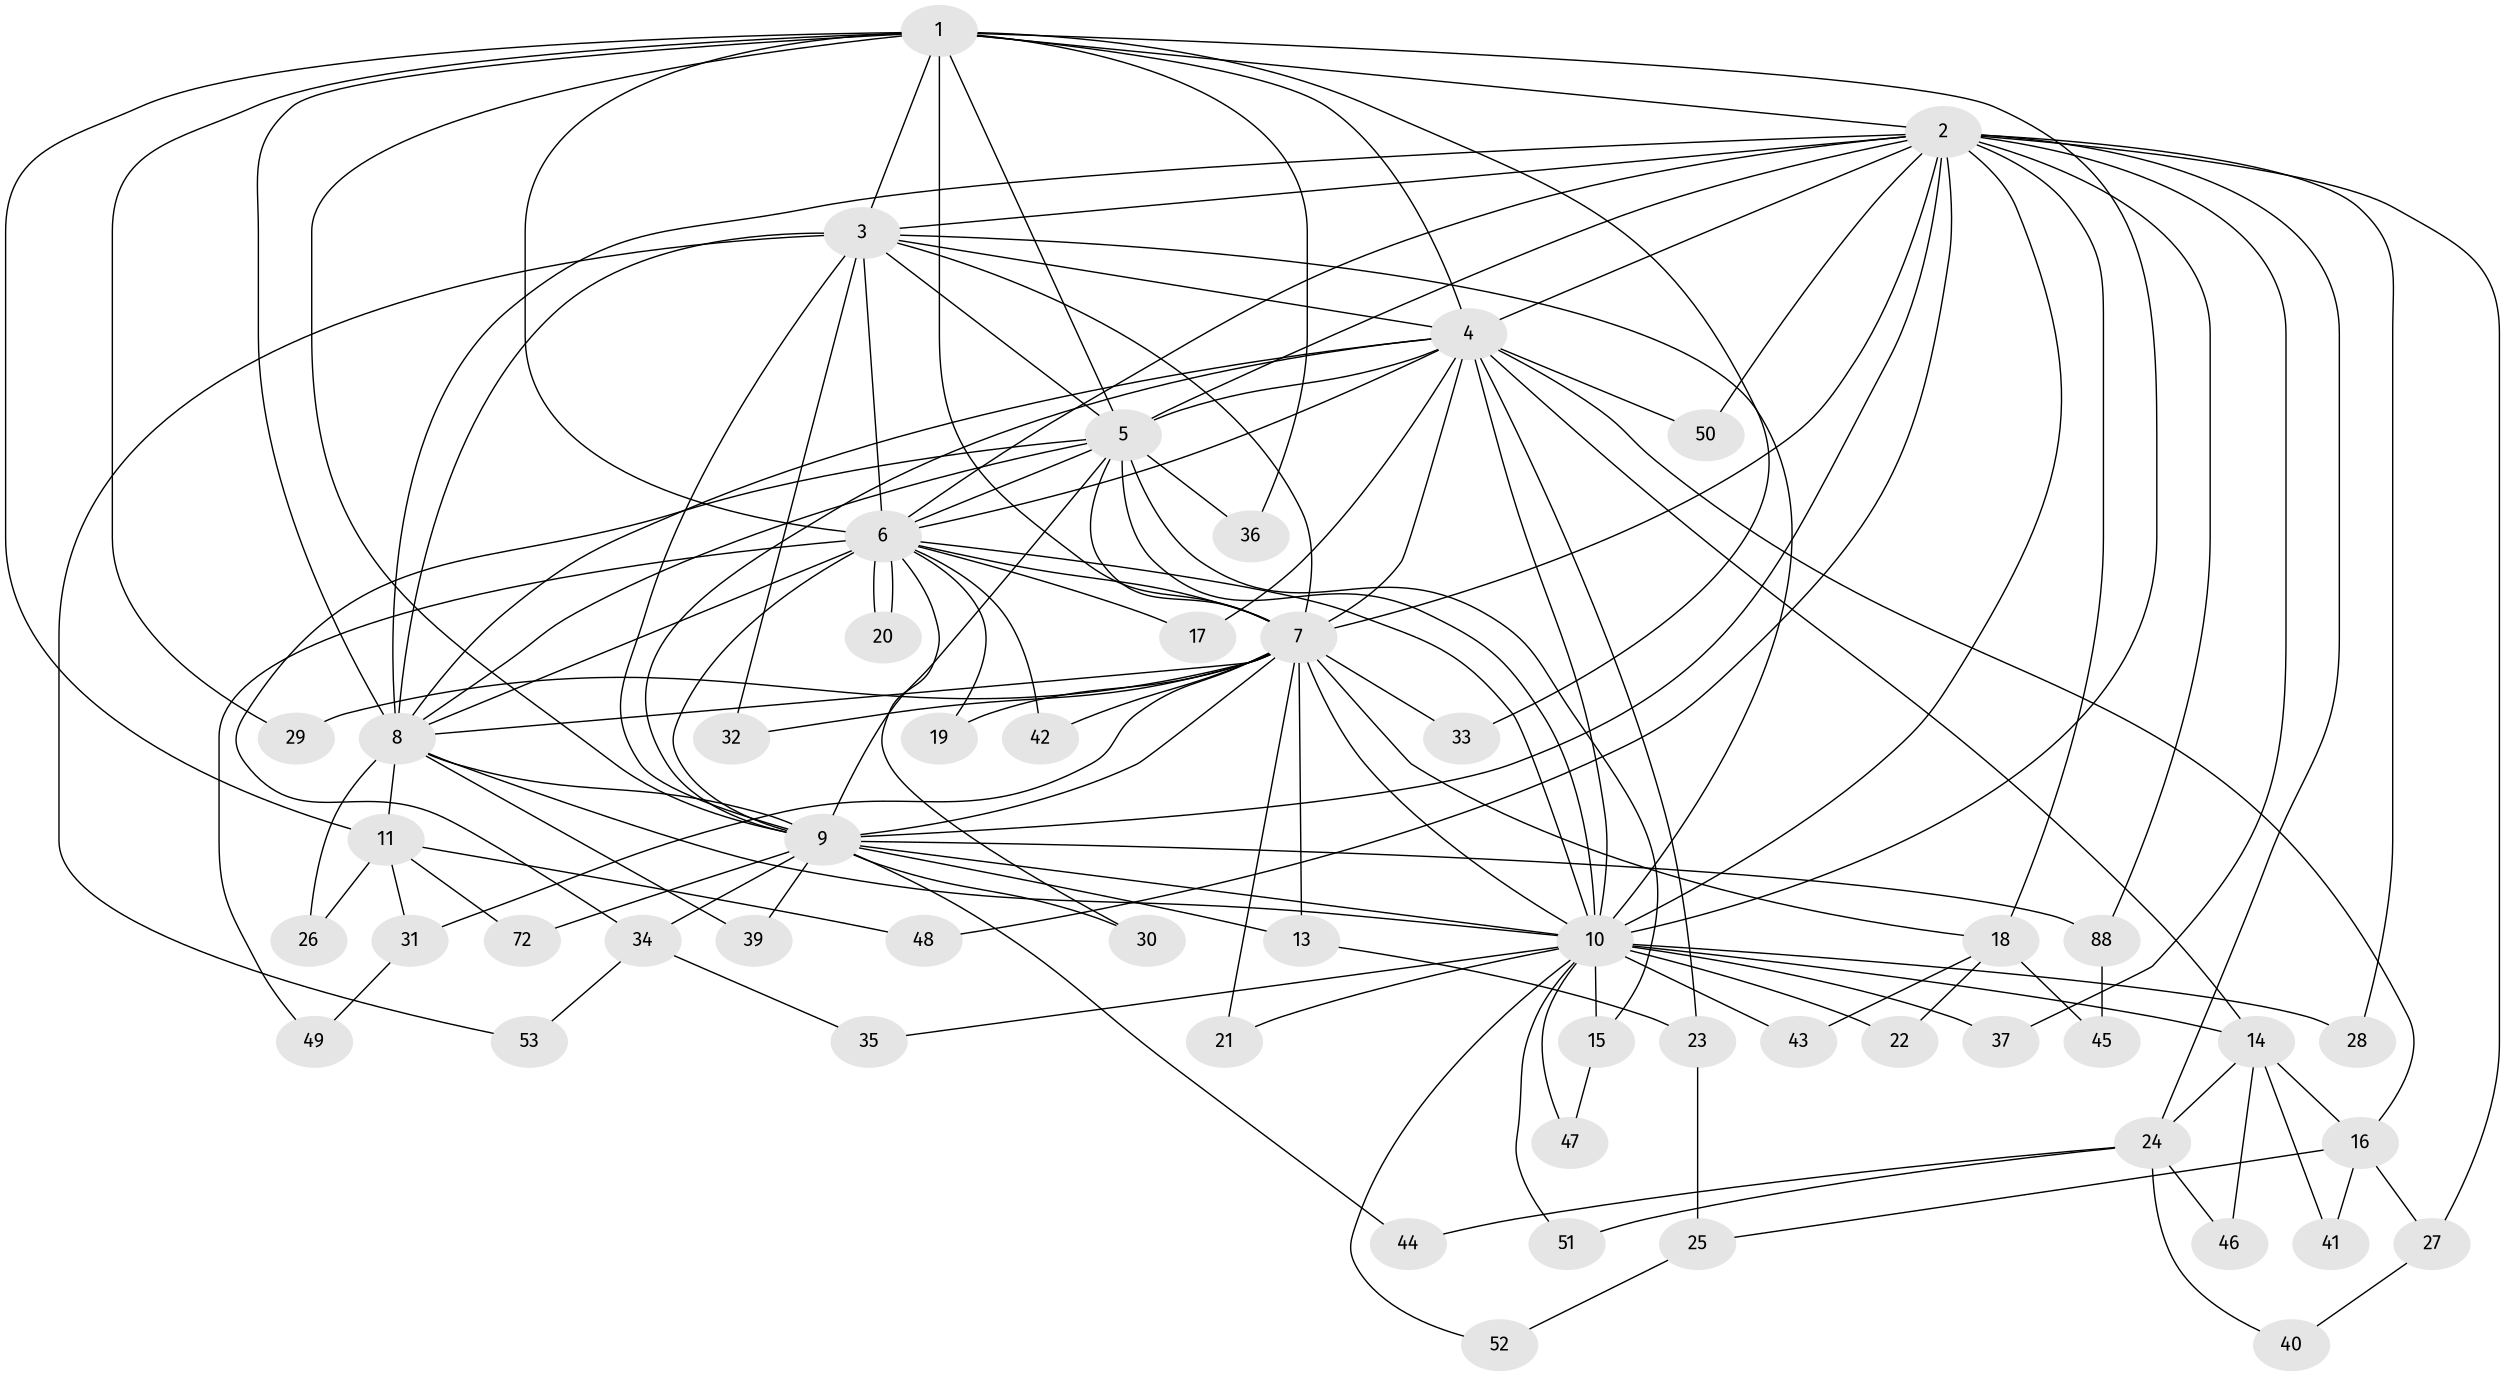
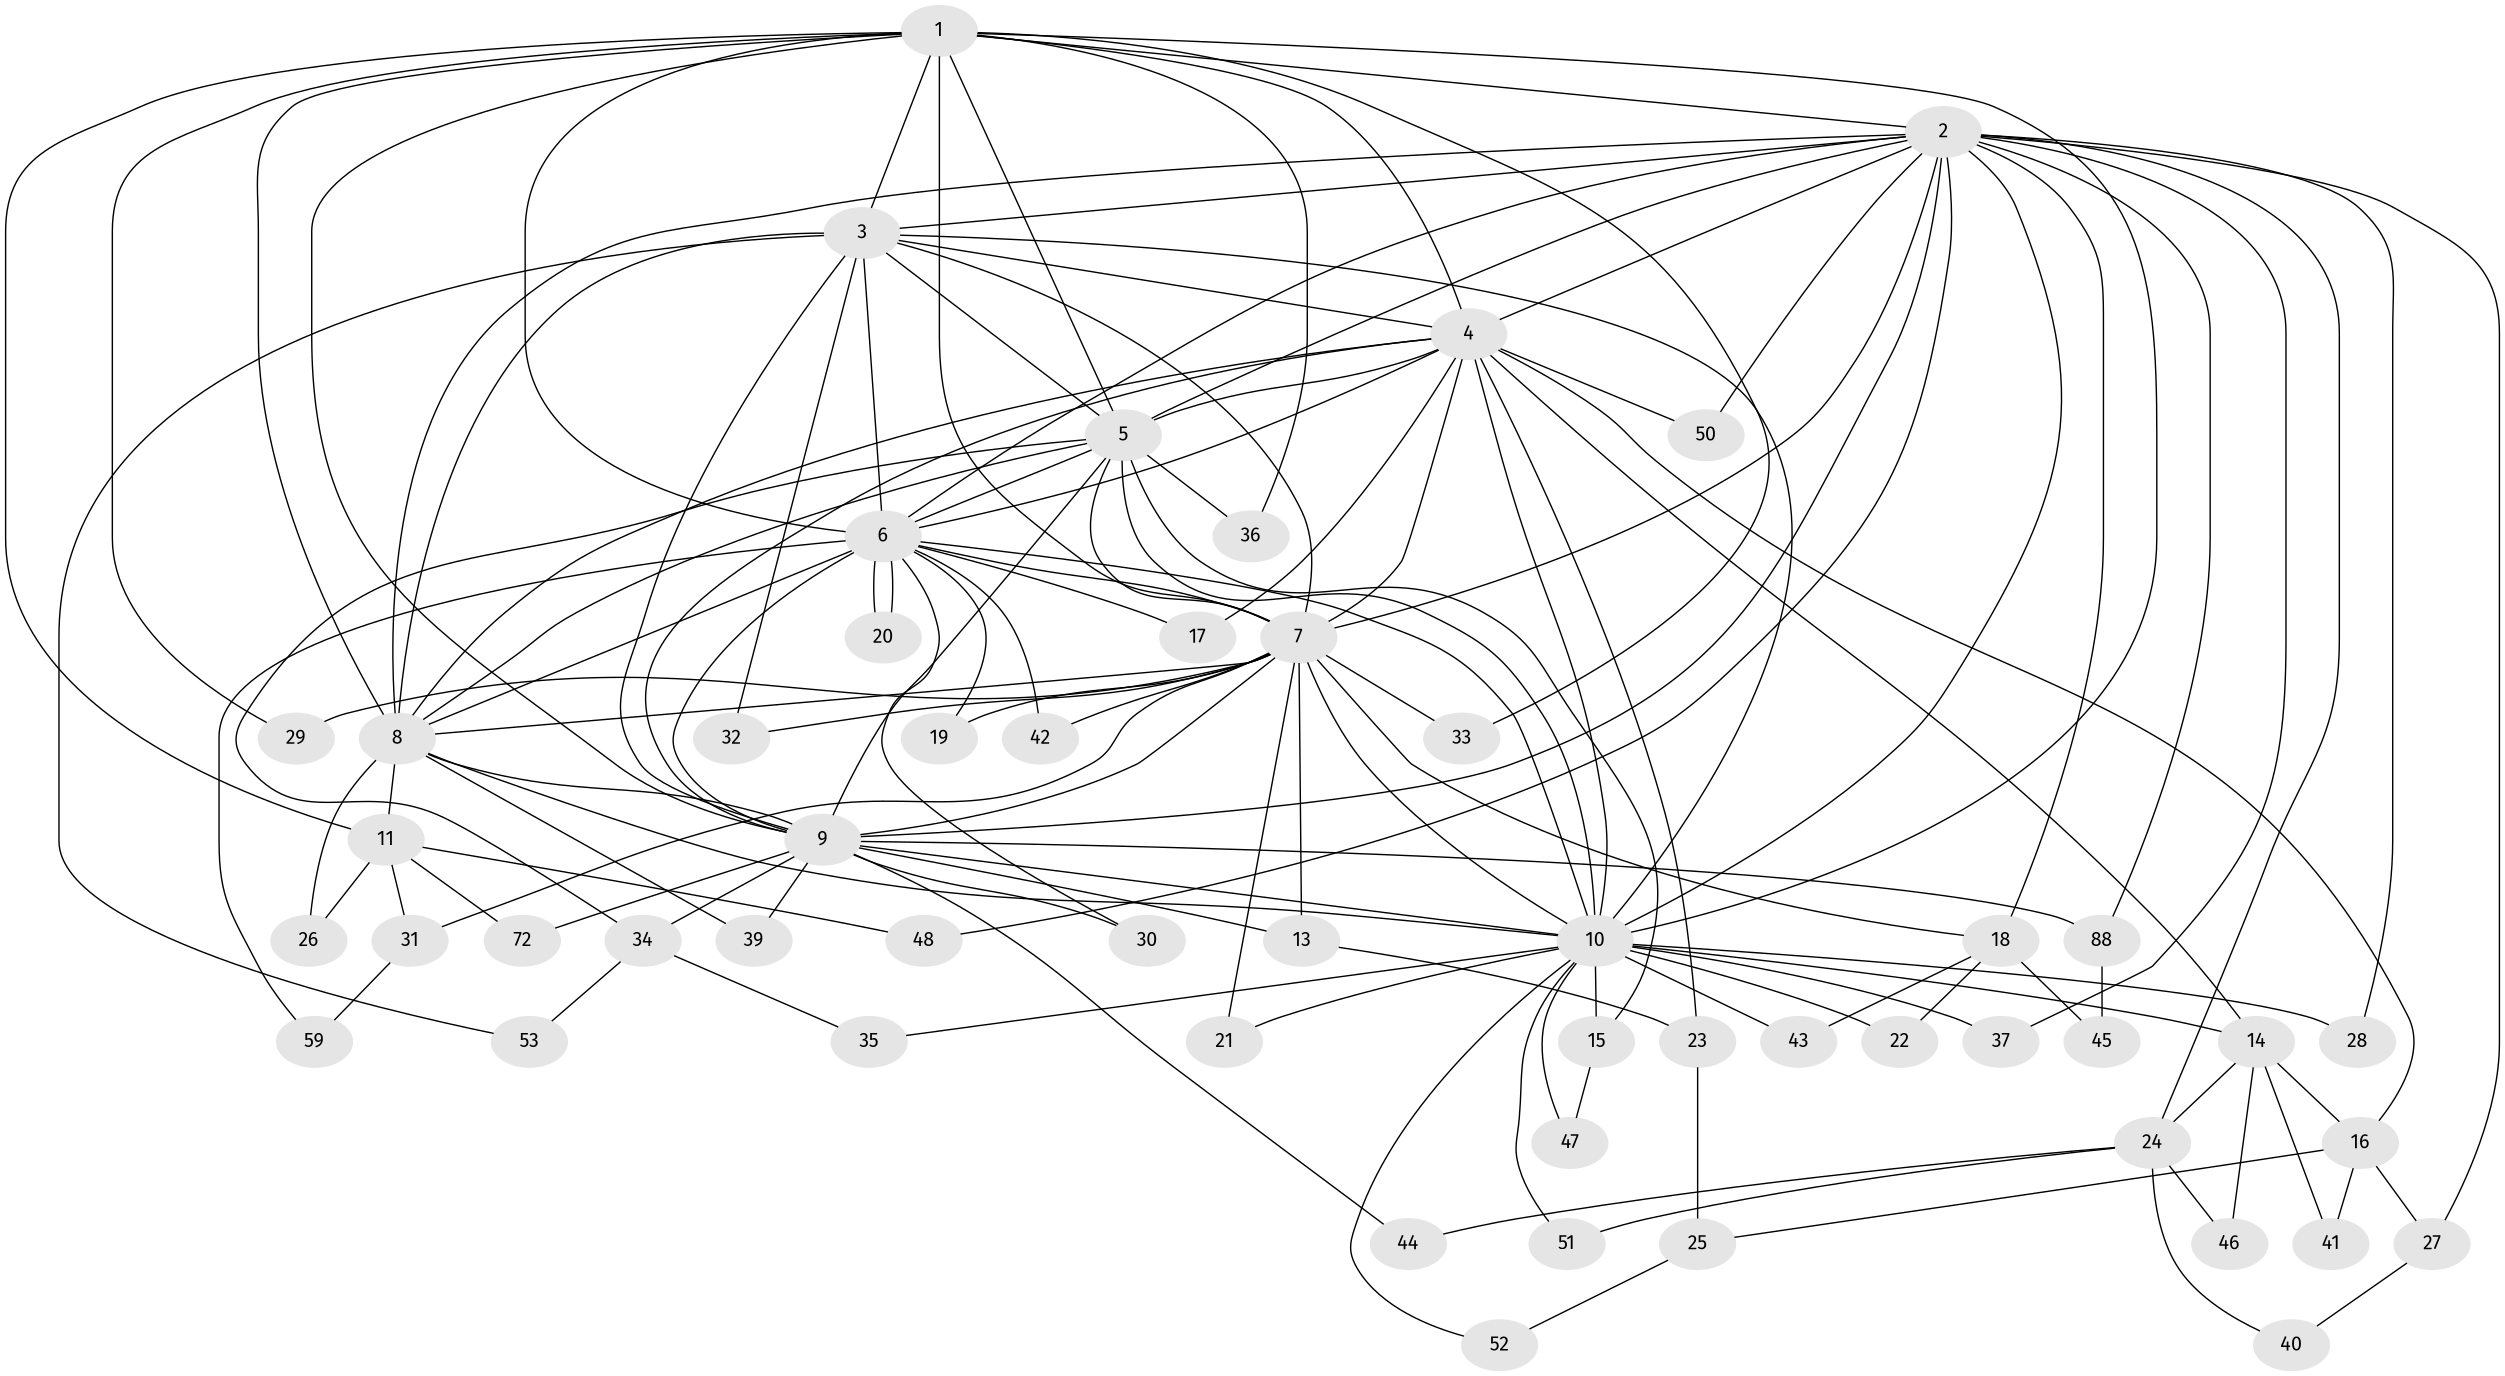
node "49": label "49" -> "59"
